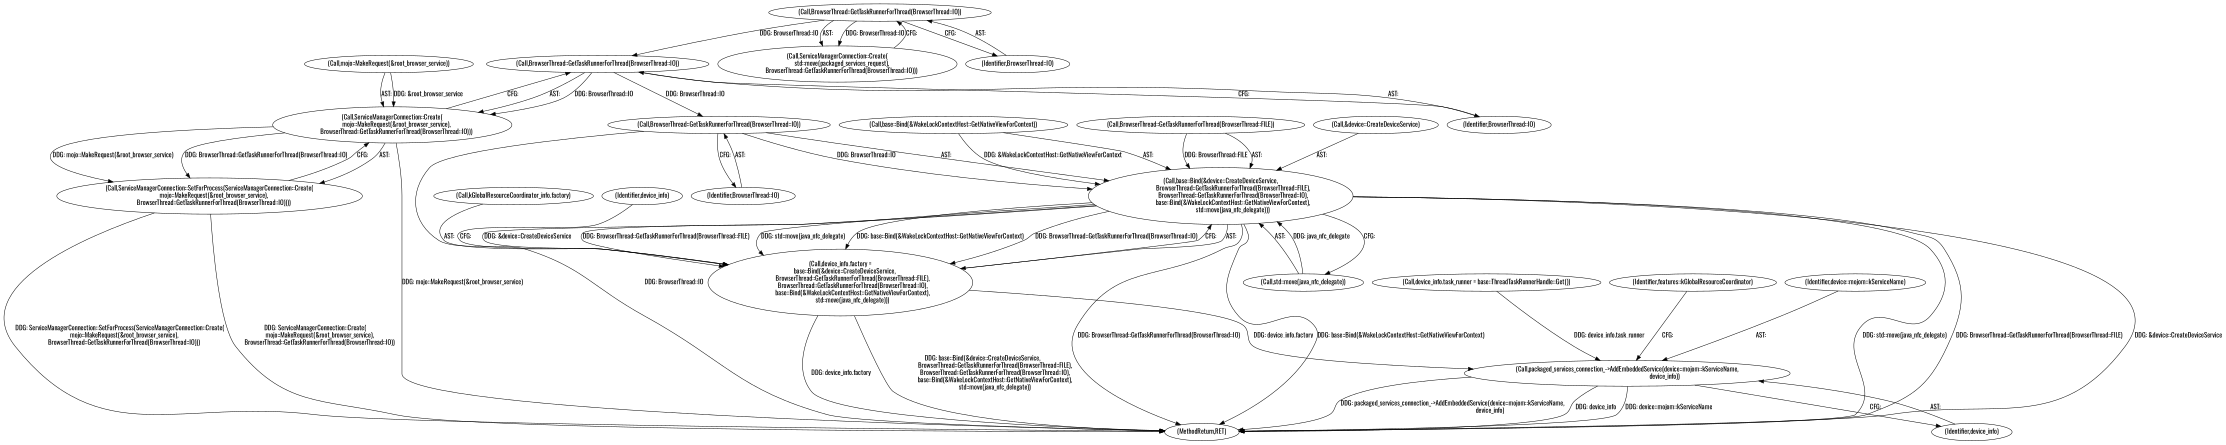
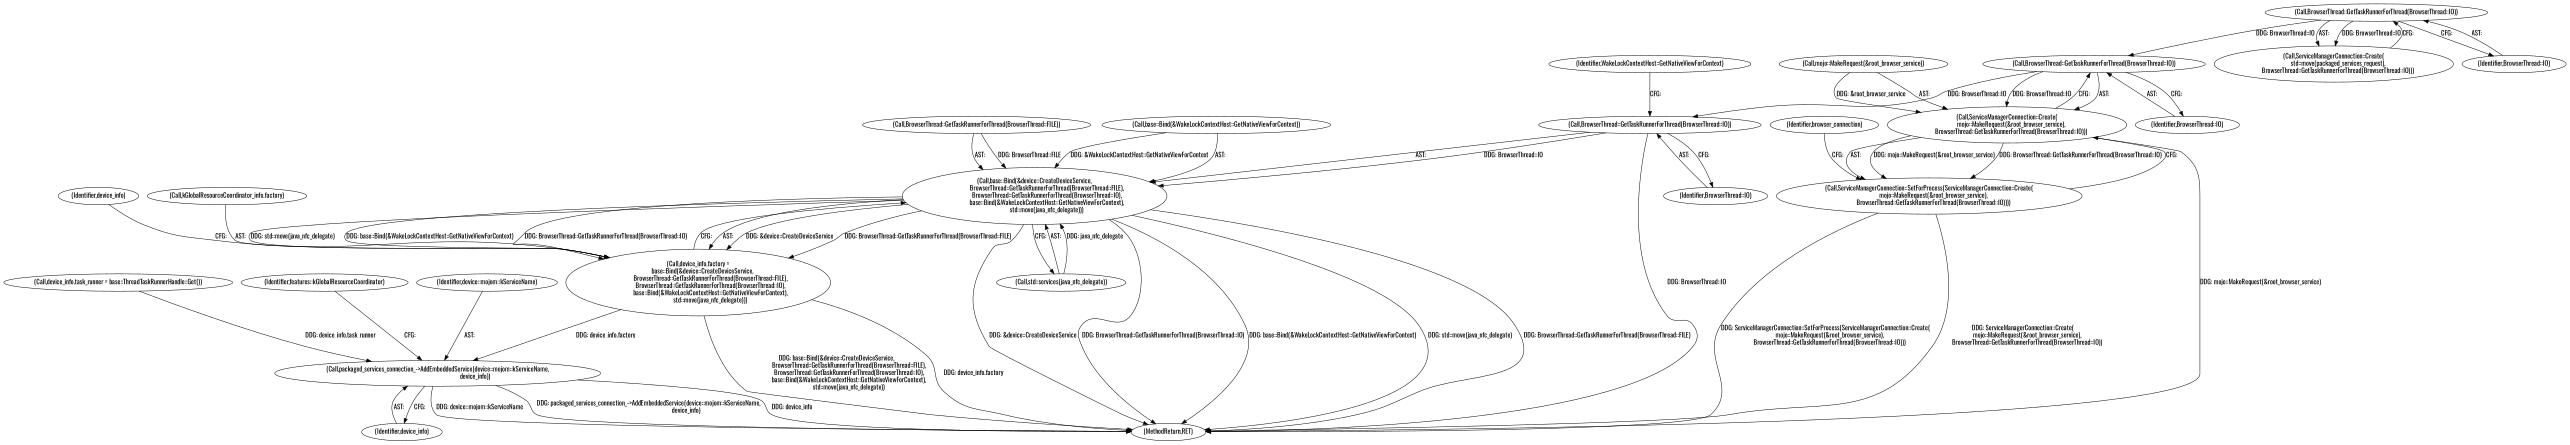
node "(Identifier,WakeLockContextHost::GetNativeViewForContext)": added
node "(Call,&device::CreateDeviceService)": removed
node "(Identifier,browser_connection)": added
node "(Call,std::move(java_nfc_delegate))": label "(Call,std::move(java_nfc_delegate))" -> "(Call,std::services(java_nfc_delegate))"
